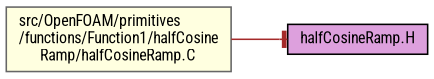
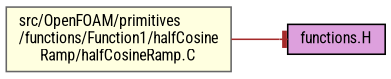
node "halfCosineRamp.H": label "halfCosineRamp.H" -> "functions.H"
